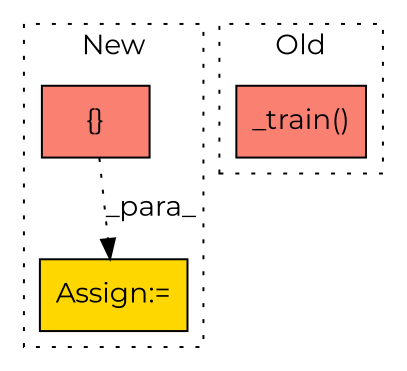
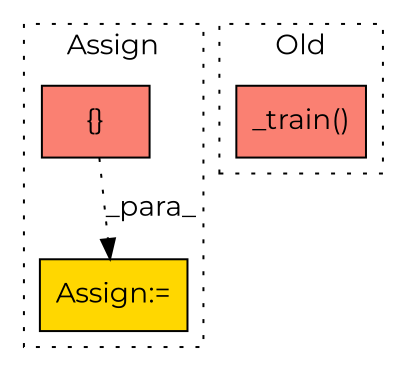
cluster "New": label "New" -> "Assign"
